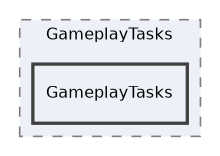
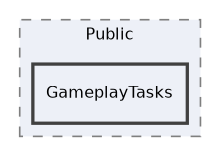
cluster "GameplayTasks": label "GameplayTasks" -> "Public"
